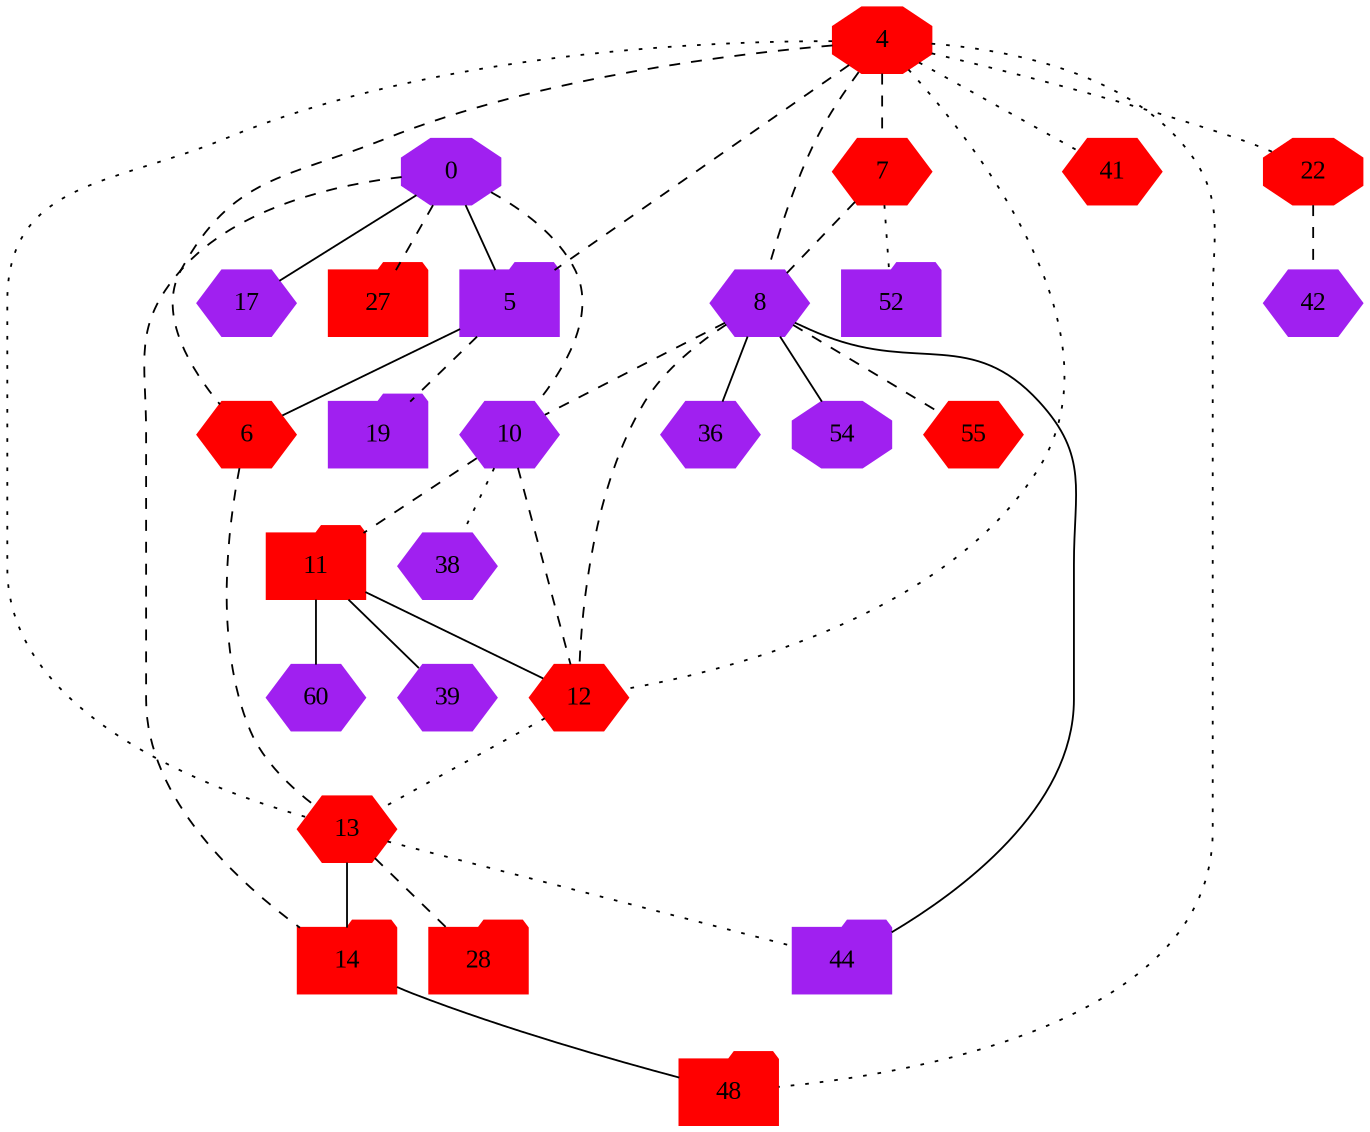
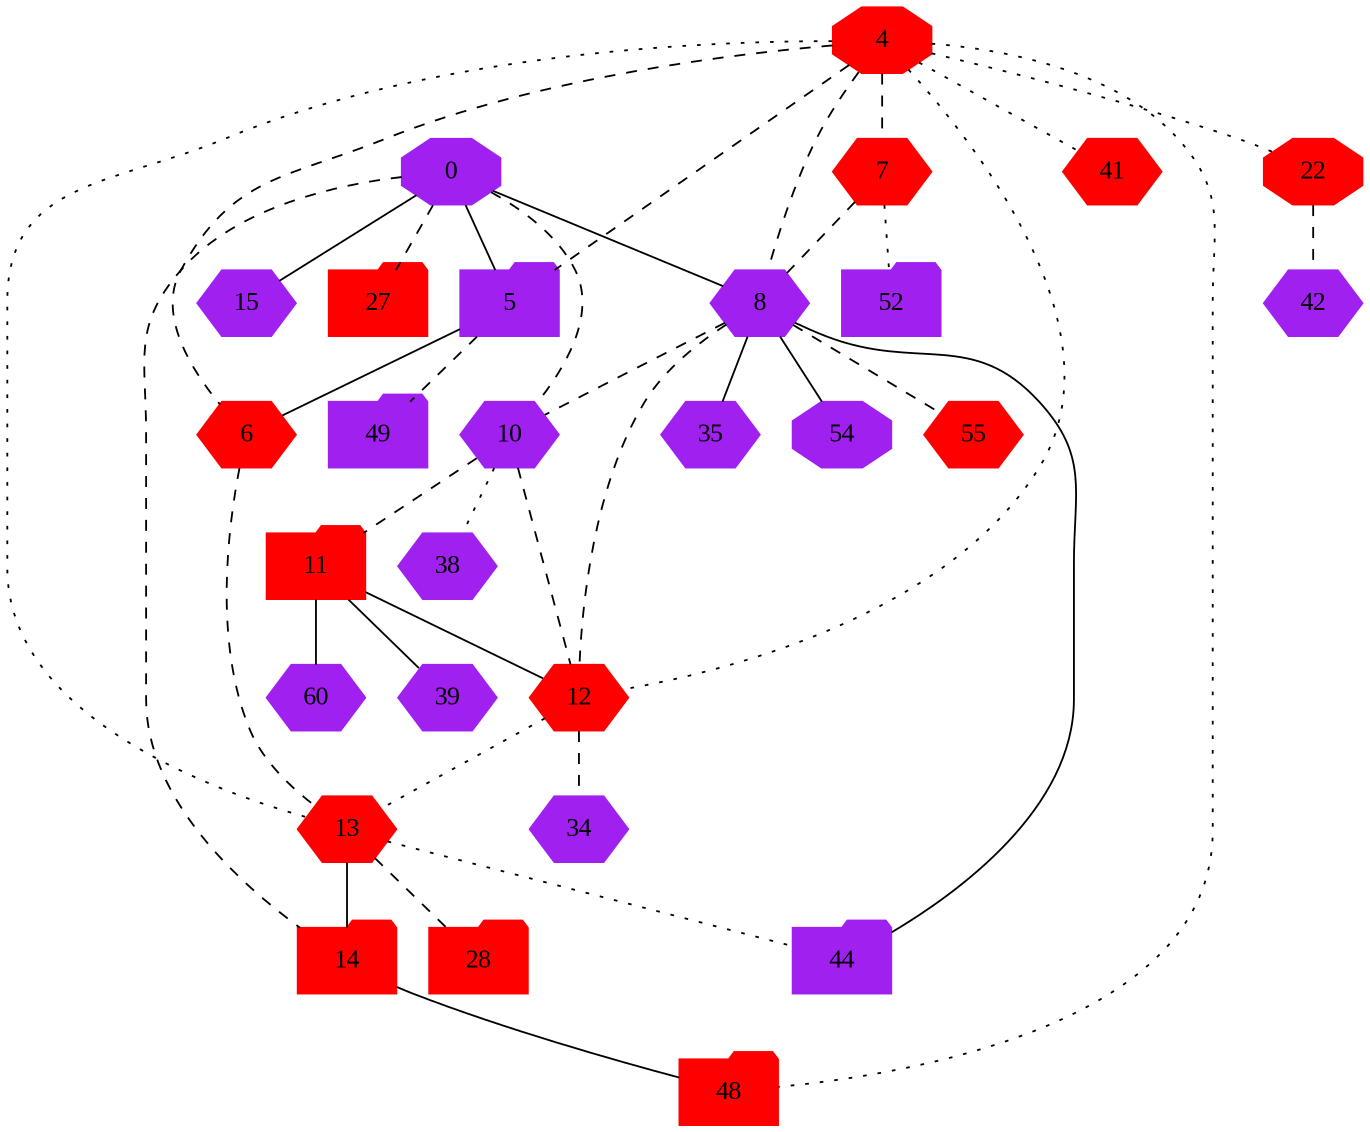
edge "0" -- "8": added
node "17": label "17" -> "15"
node "19": label "19" -> "49"
node "36": label "36" -> "35"
node "34": added
